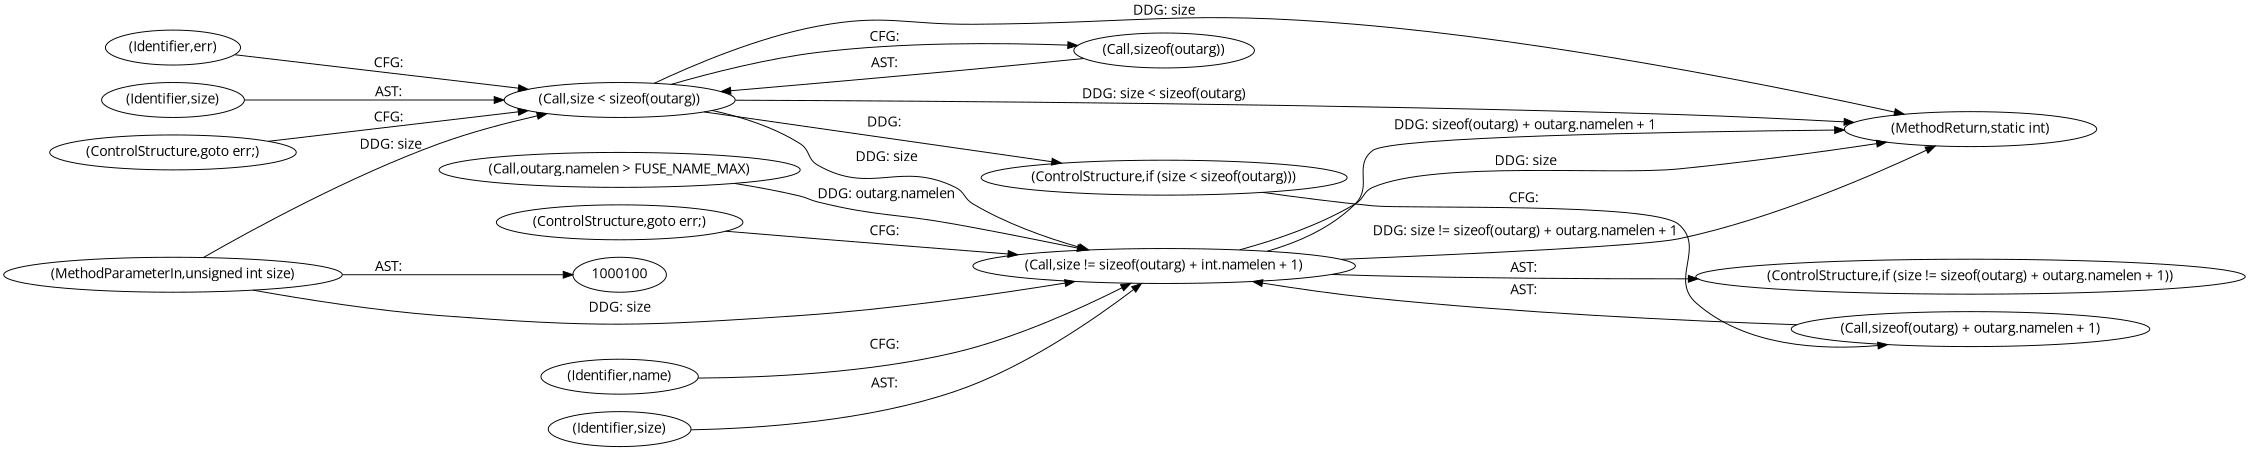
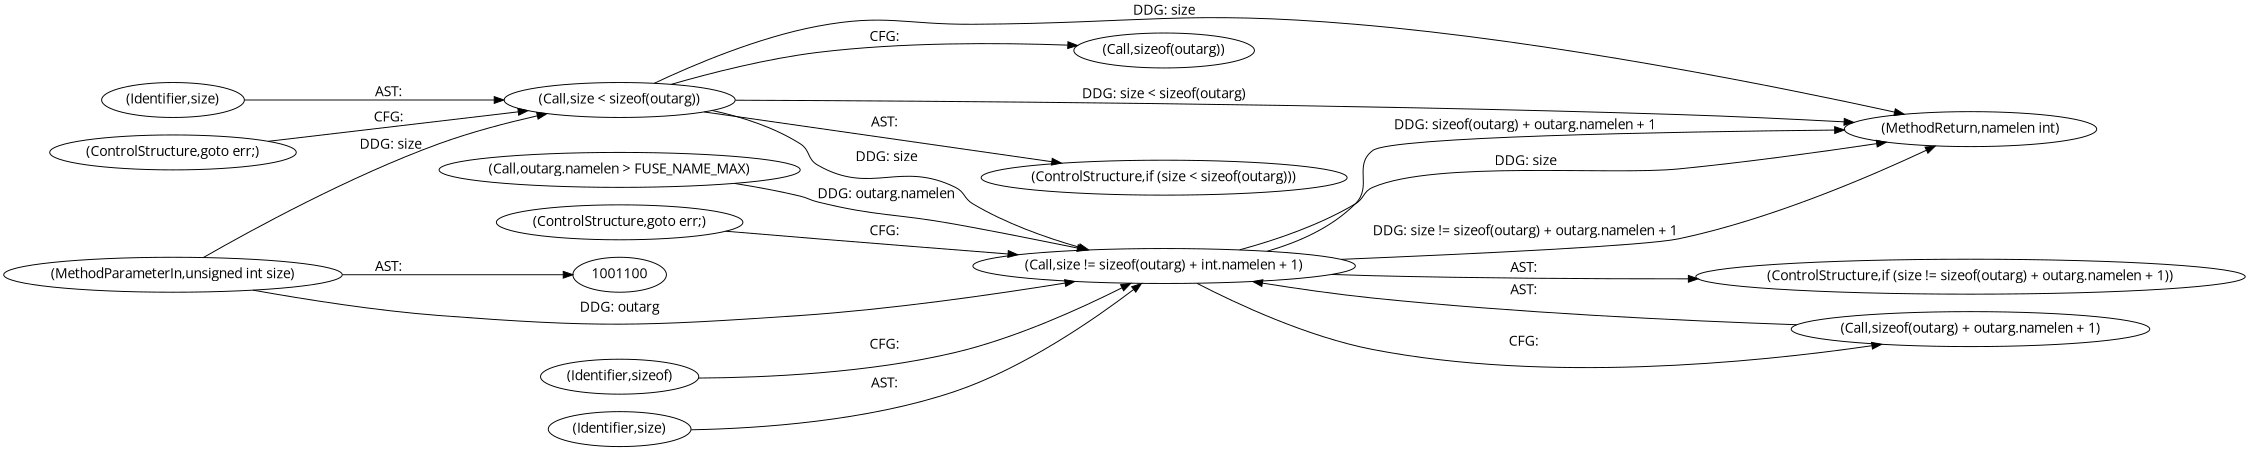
node "(Identifier,err)": removed
edge "(Call,sizeof(outarg))" -> "(Call,size < sizeof(outarg))": removed, label "AST:"
edge "(Call,size < sizeof(outarg))" -> "(ControlStructure,if (size < sizeof(outarg)))": label "DDG: " -> "AST: "
node "(MethodReturn,static int)": label "(MethodReturn,static int)" -> "(MethodReturn,namelen int)"
edge "(ControlStructure,if (size < sizeof(outarg)))" -> "(Call,sizeof(outarg) + outarg.namelen + 1)": now "(Call,size != sizeof(outarg) + int.namelen + 1)" -> "(Call,sizeof(outarg) + outarg.namelen + 1)"
node "1000100": label "1000100" -> "1001100"
edge "(MethodParameterIn,unsigned int size)" -> "(Call,size != sizeof(outarg) + int.namelen + 1)": label "DDG: size" -> "DDG: outarg"
node "(Identifier,name)": label "(Identifier,name)" -> "(Identifier,sizeof)"
